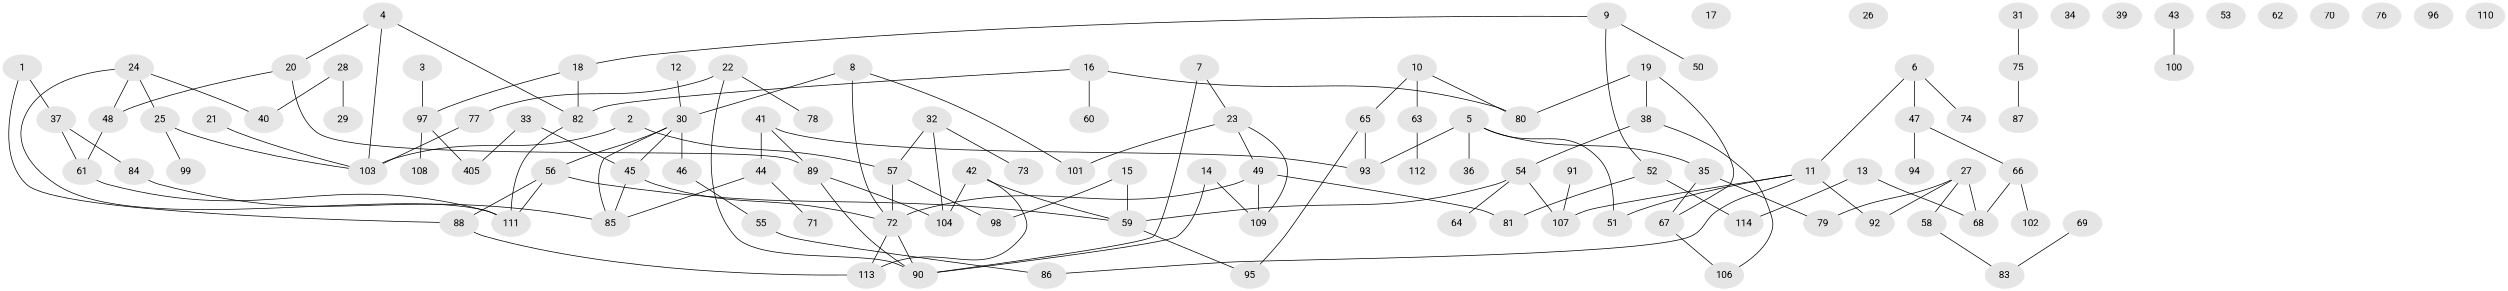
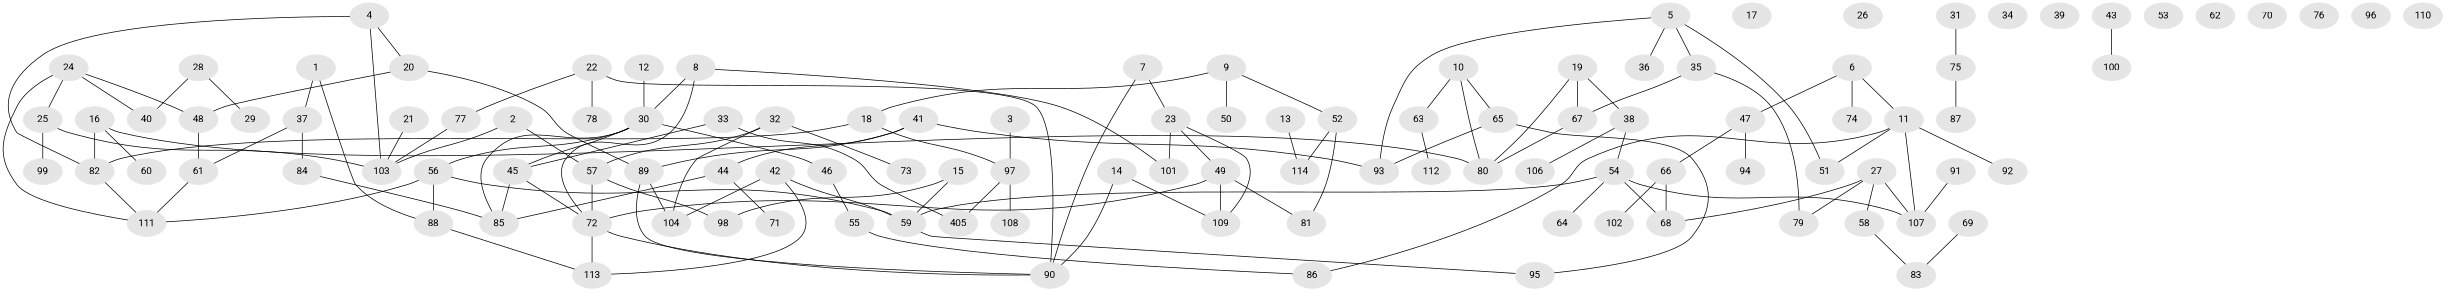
edge "27" -- "92": now "27" -- "107"
edge "13" -- "68": now "54" -- "68"
edge "67" -- "106": now "67" -- "80"
